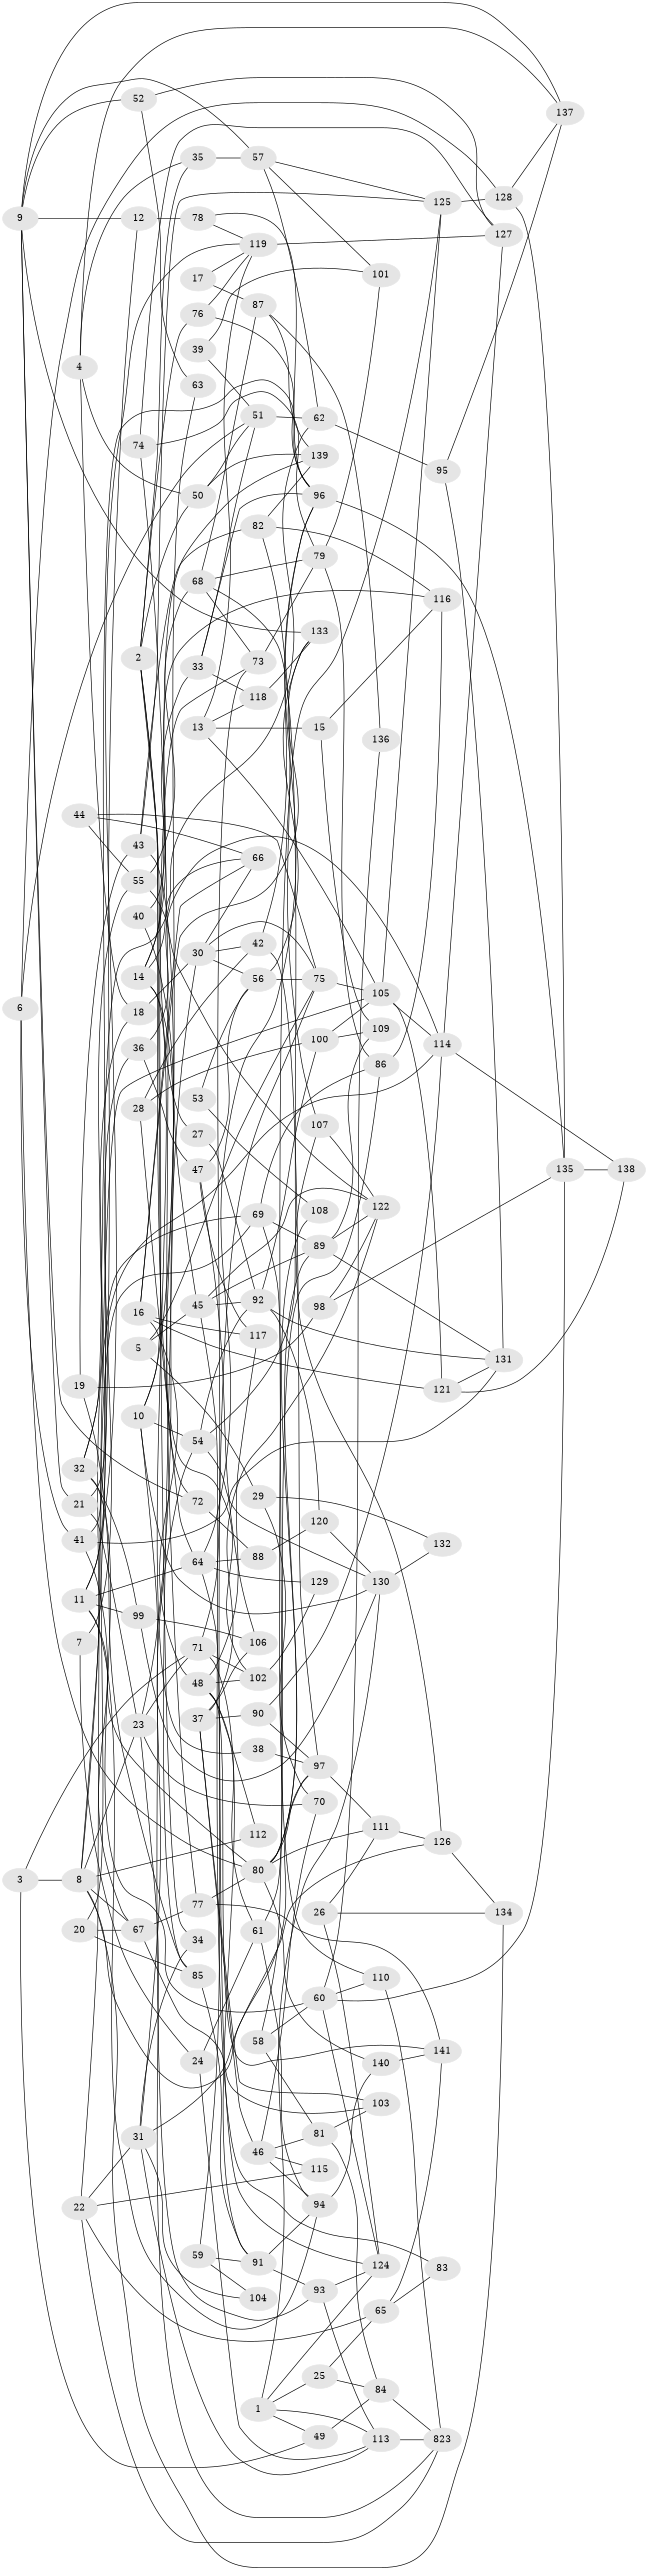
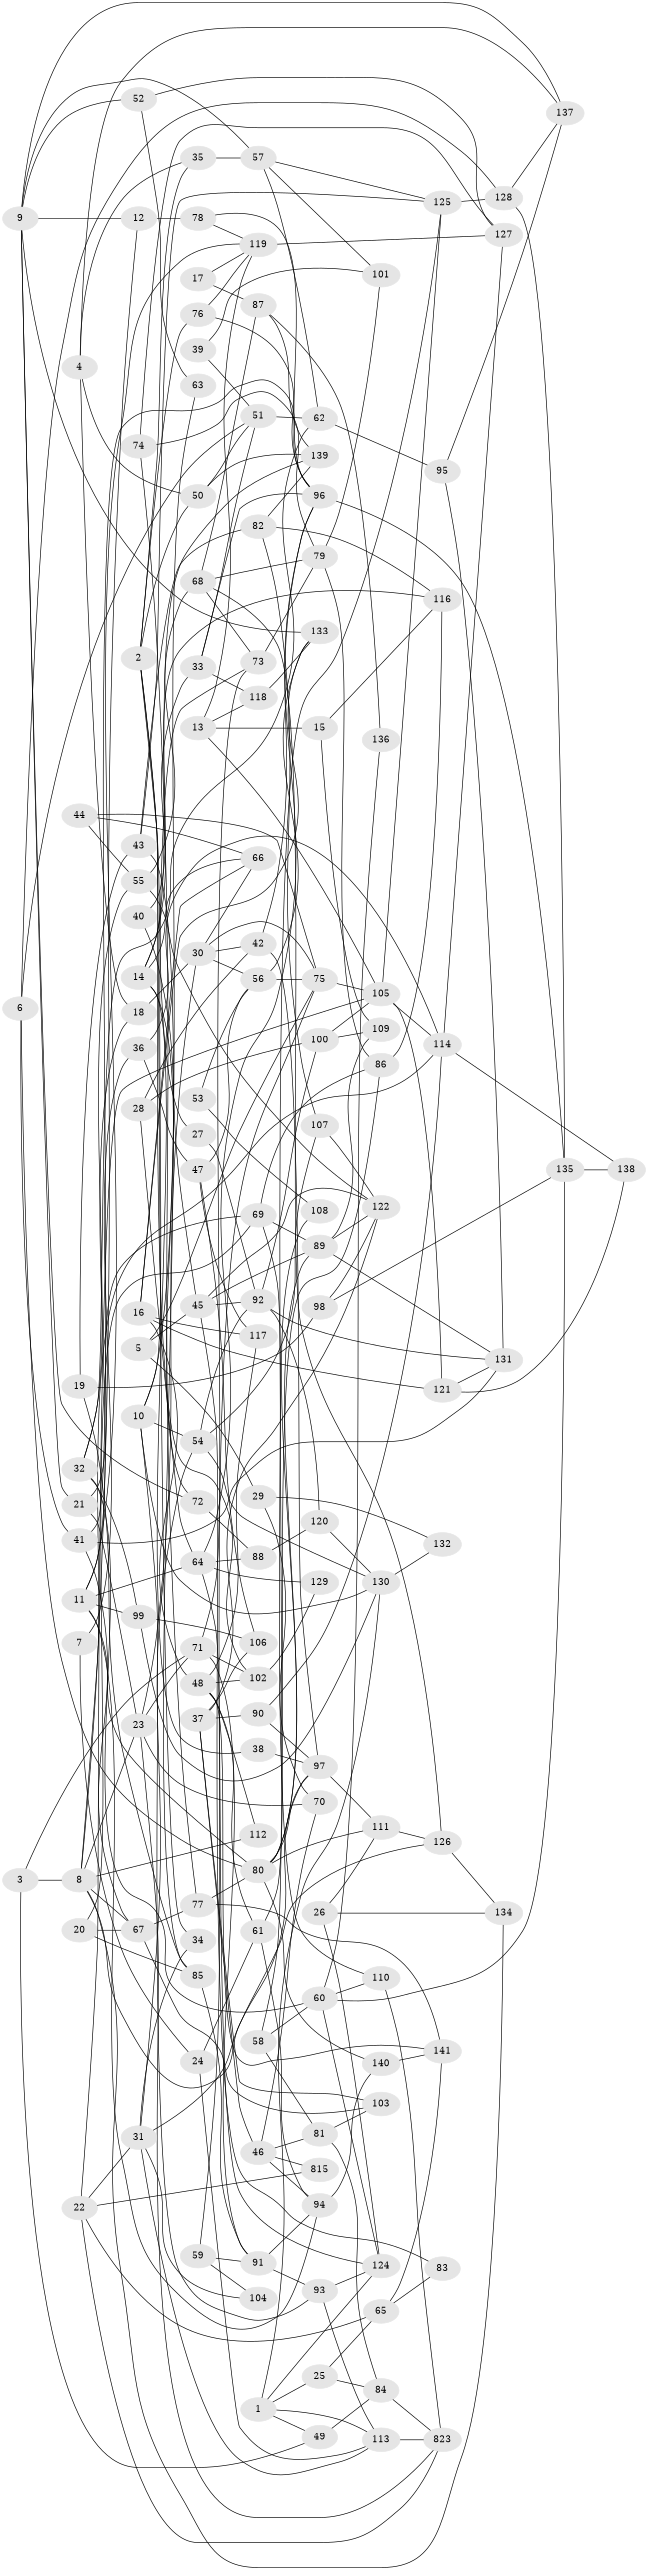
node "115": label "115" -> "815"
